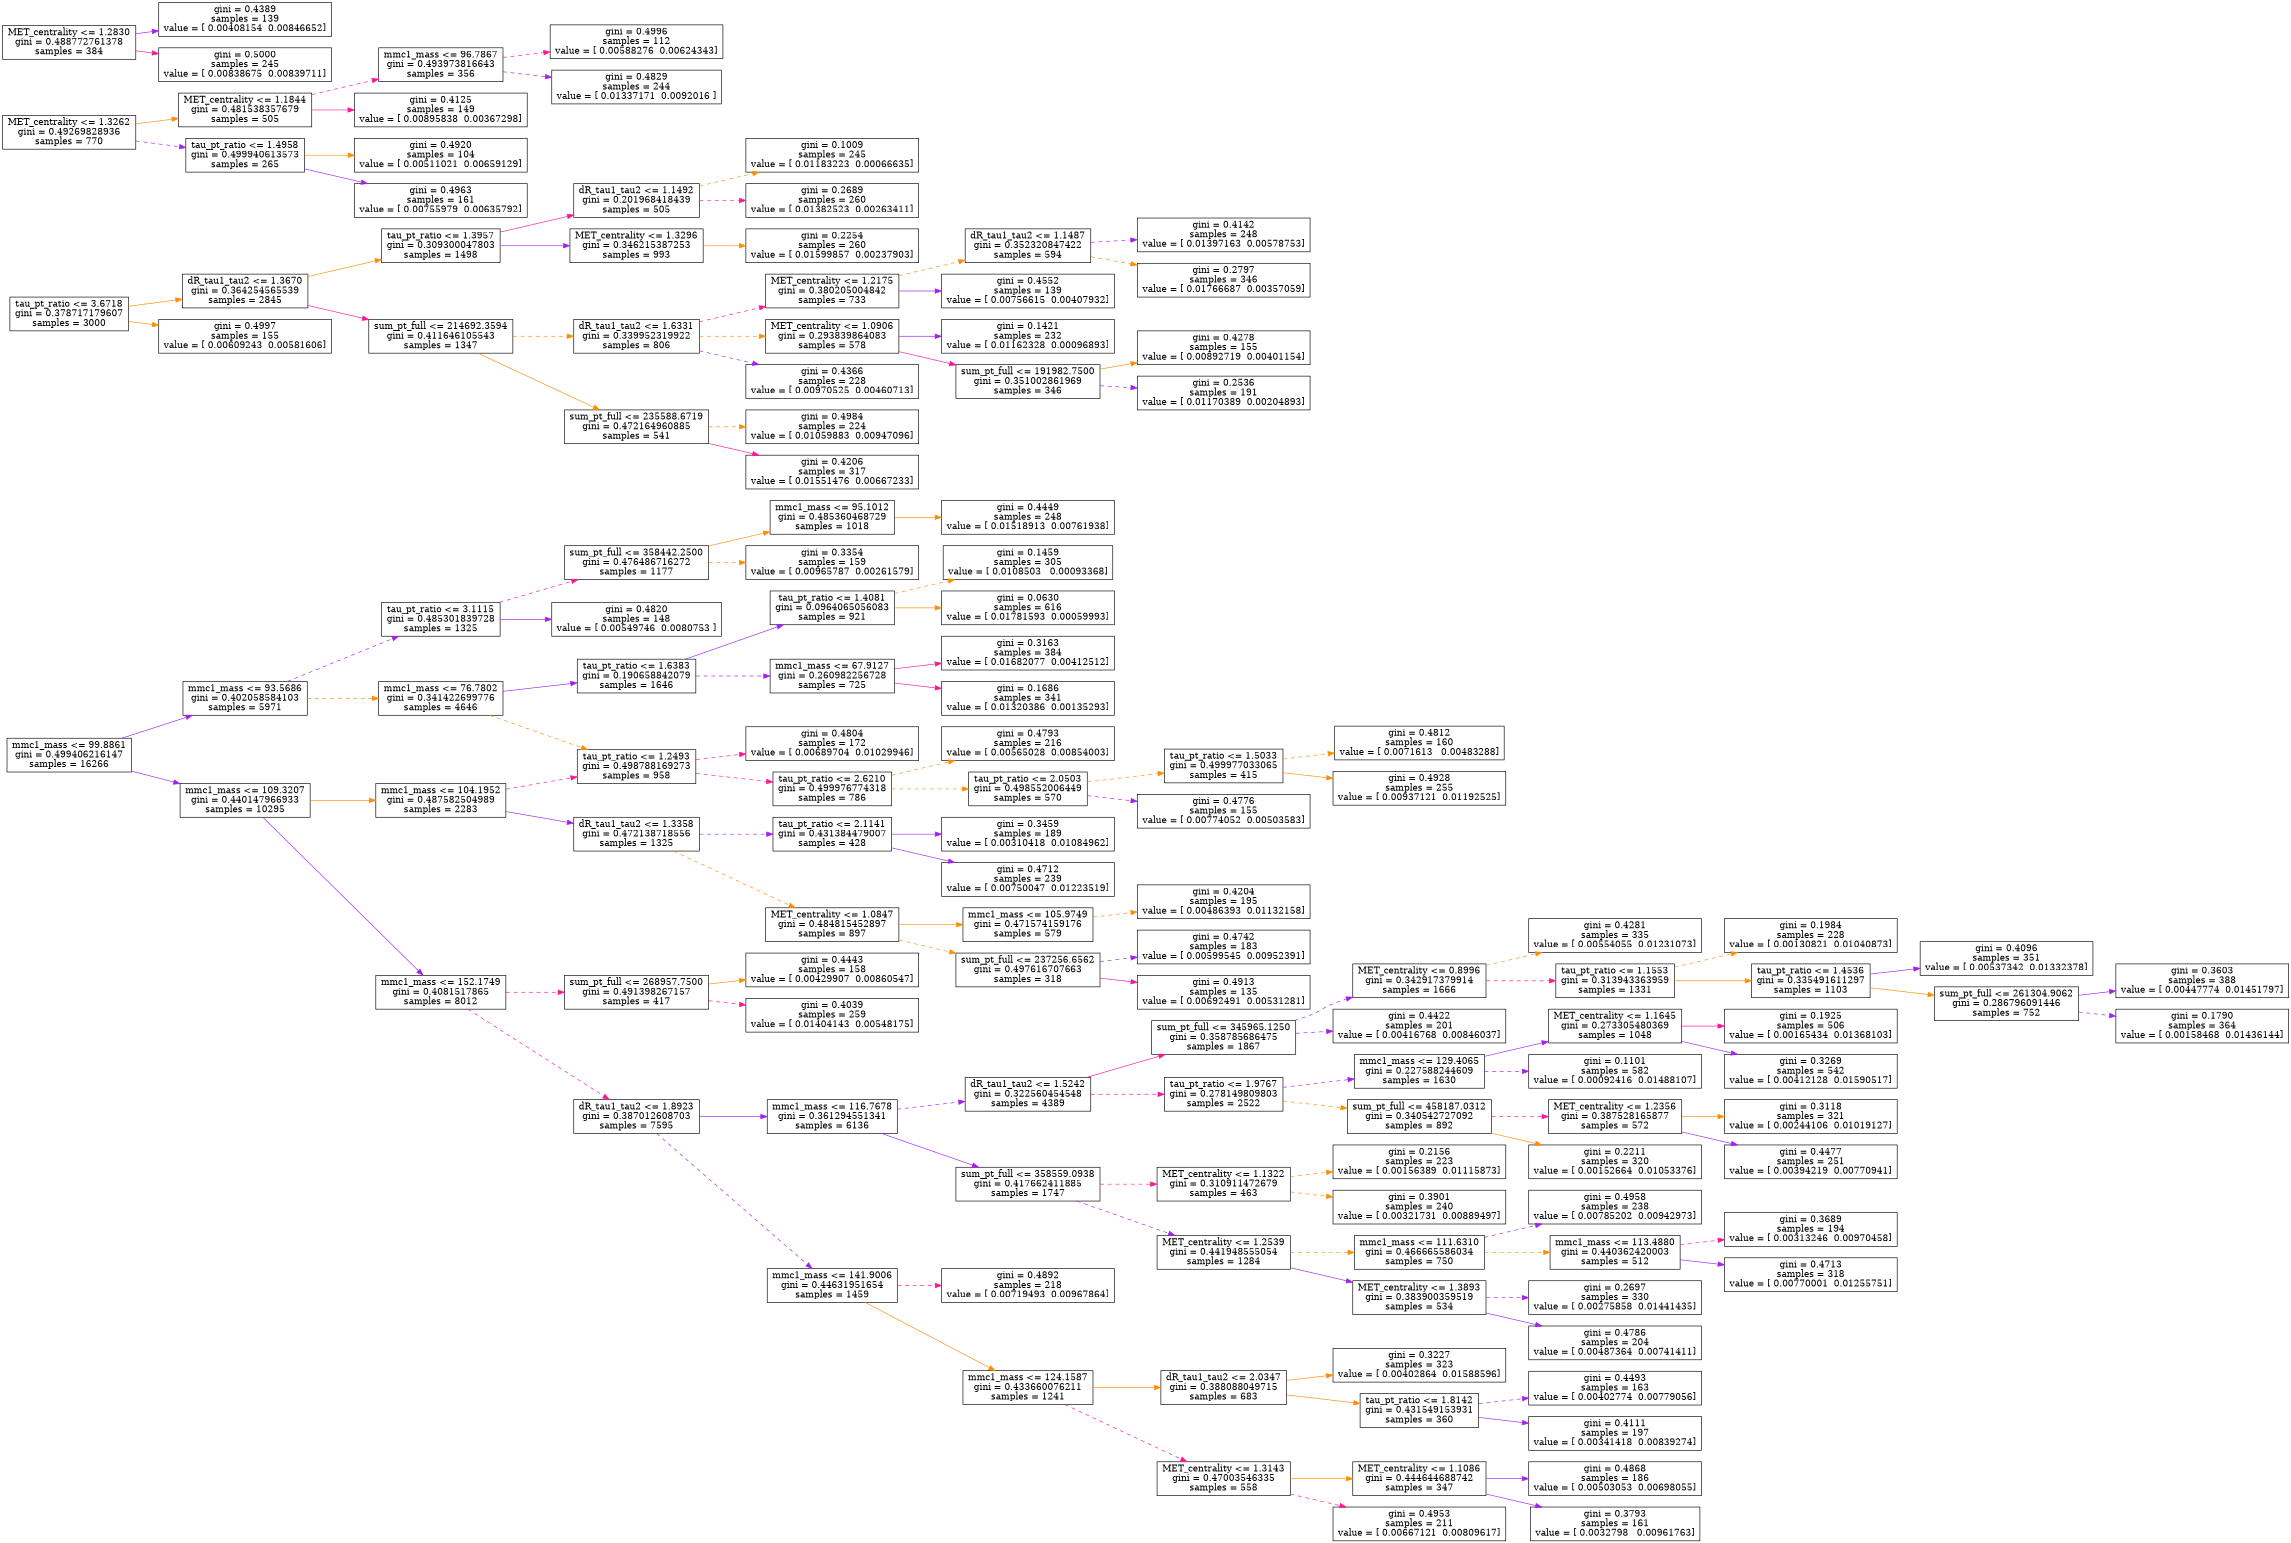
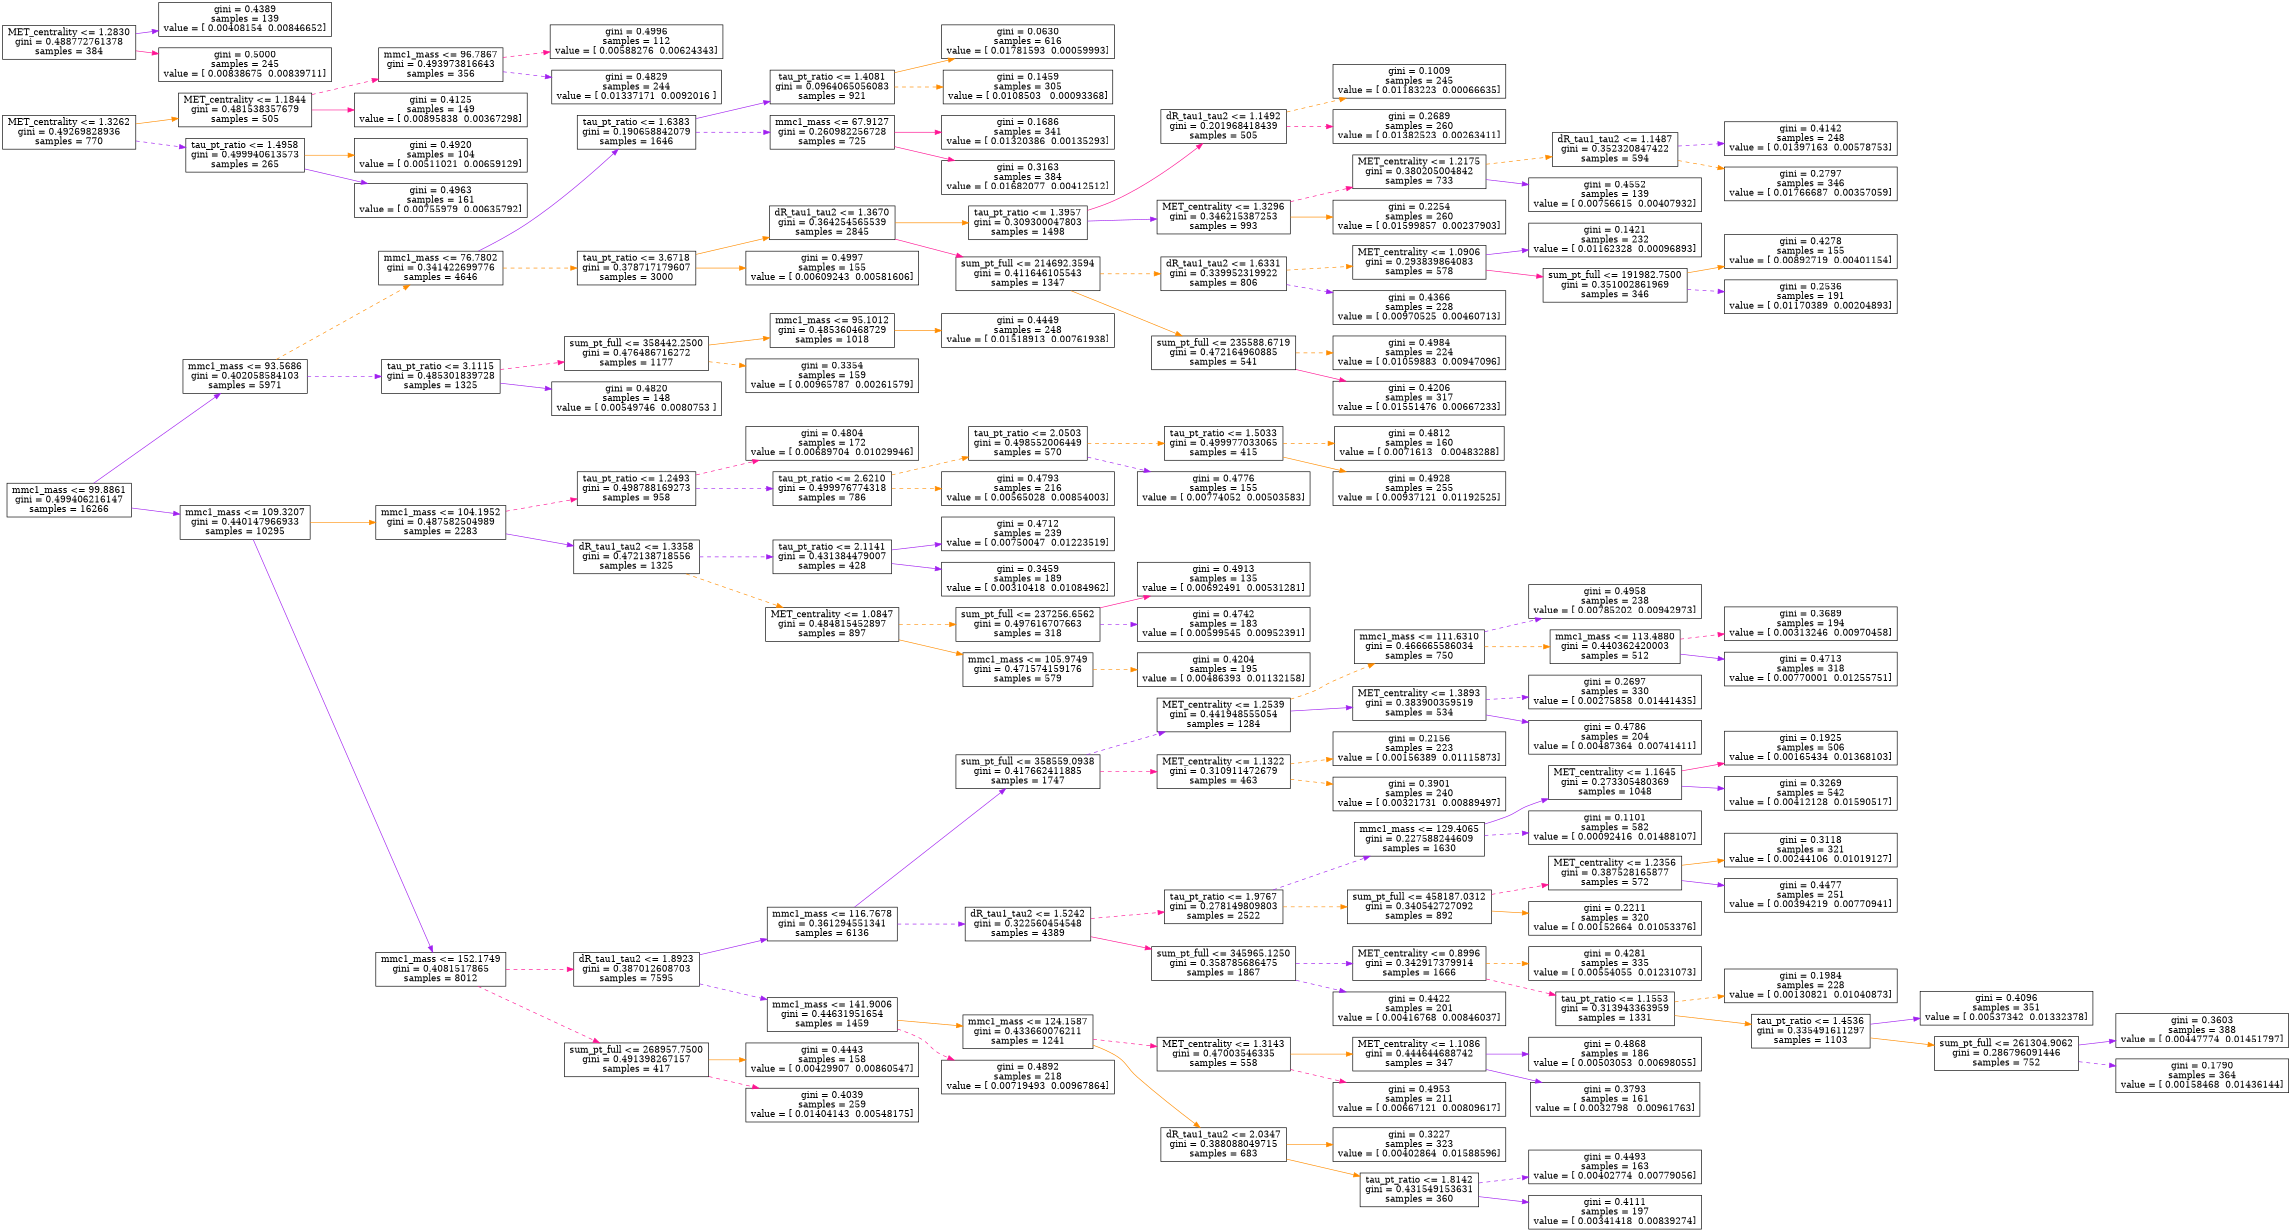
edge "dR_tau1_tau2 <= 1.6331 gini = 0.339952319922 samples = 806" -> "MET_centrality <= 1.2175 gini = 0.380205004842 samples = 733": now "MET_centrality <= 1.3296 gini = 0.346215387253 samples = 993" -> "MET_centrality <= 1.2175 gini = 0.380205004842 samples = 733"
edge "mmc1_mass <= 76.7802 gini = 0.341422699776 samples = 4646" -> "tau_pt_ratio <= 1.2493 gini = 0.498788169273 samples = 958": now "mmc1_mass <= 76.7802 gini = 0.341422699776 samples = 4646" -> "tau_pt_ratio <= 3.6718 gini = 0.378717179607 samples = 3000"
edge "tau_pt_ratio <= 1.2493 gini = 0.498788169273 samples = 958" -> "tau_pt_ratio <= 2.6210 gini = 0.499976774318 samples = 786": color deeppink -> purple
node "tau_pt_ratio <= 1.8142 gini = 0.431549153931 samples = 360": label "tau_pt_ratio <= 1.8142 gini = 0.431549153931 samples = 360" -> "tau_pt_ratio <= 1.8142 gini = 0.431549153631 samples = 360"
